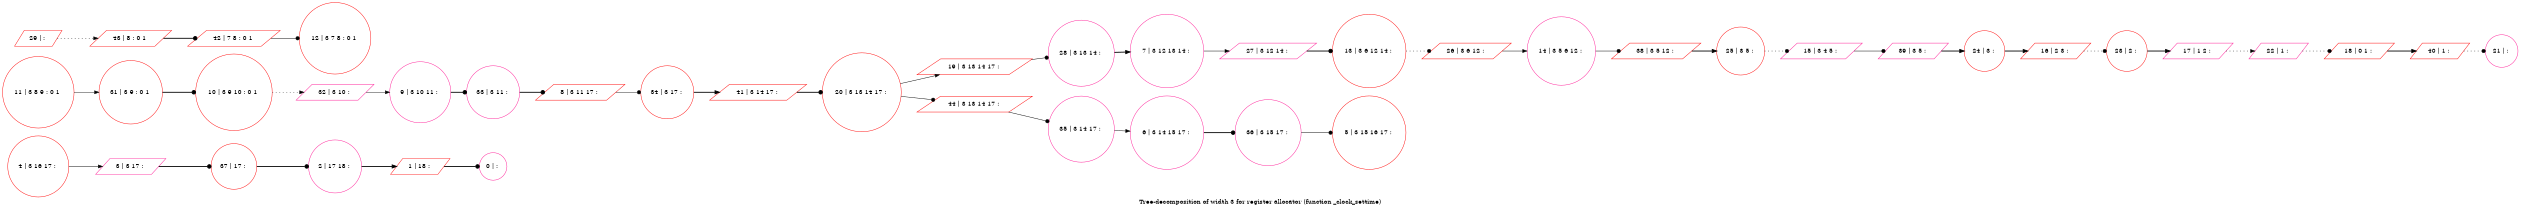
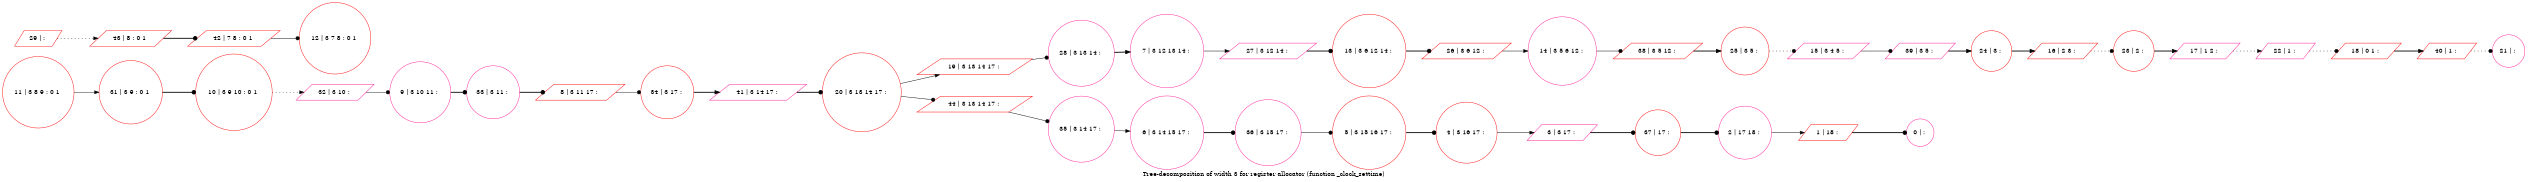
edge "13 | 3 6 12 14 :" -> "26 | 3 6 12 :": style dotted -> bold
edge "32 | 3 10 :" -> "9 | 3 10 11 :": arrowhead normal -> dot
node "41 | 3 14 17 :": color red -> deeppink
edge "5 | 3 15 16 17 :" -> "4 | 3 16 17 :": added
edge "2 | 17 18 :" -> "1 | 18 :": style bold -> solid
